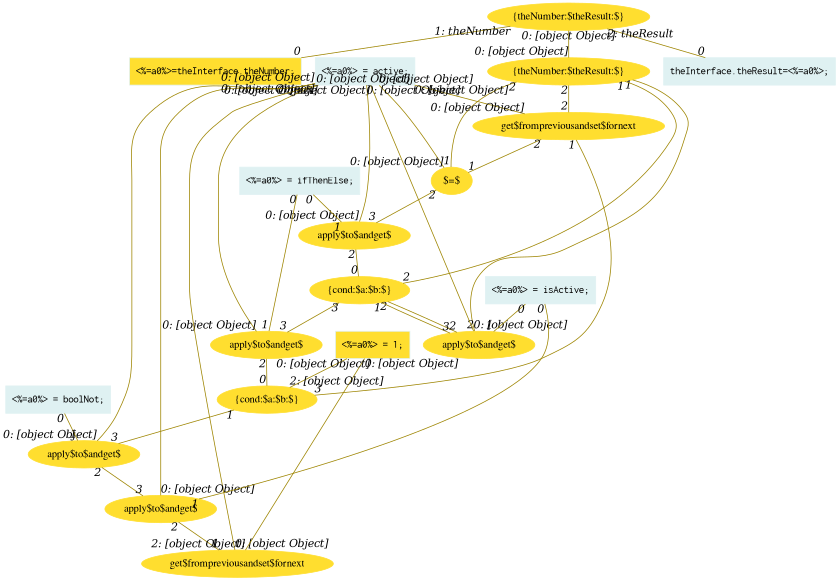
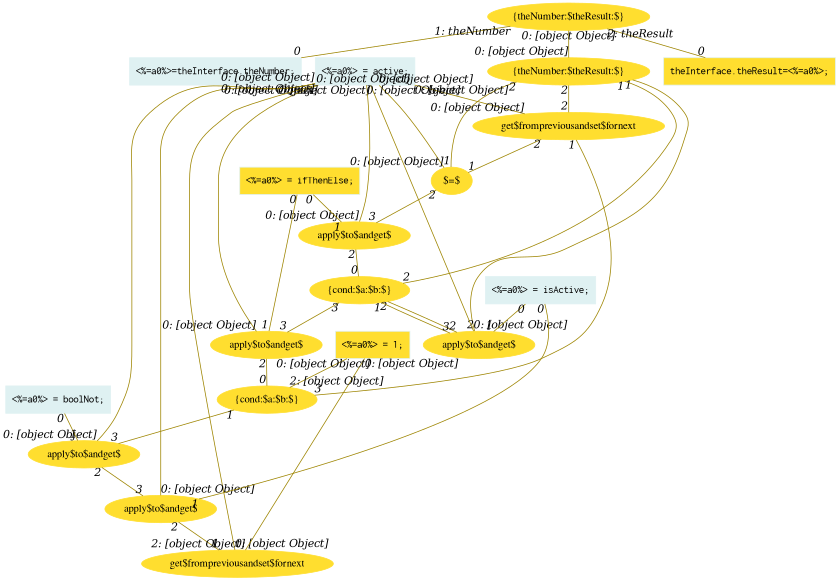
node "<%=a0%>=theInterface.theNumber;": fillcolor #ffde2f -> #dff1f2
node "theInterface.theResult=<%=a0%>;": fillcolor #dff1f2 -> #ffde2f
node "<%=a0%> = ifThenElse;": fillcolor #dff1f2 -> #ffde2f
